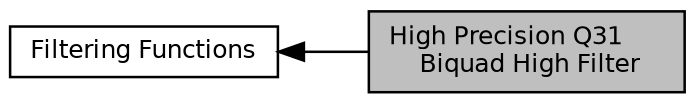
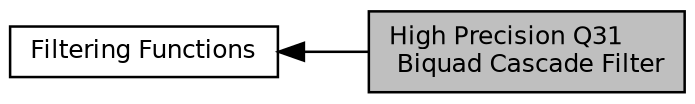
node "High Precision Q31 Biquad High Filter": label "High Precision Q31 Biquad High Filter" -> "High Precision Q31 Biquad Cascade Filter"
